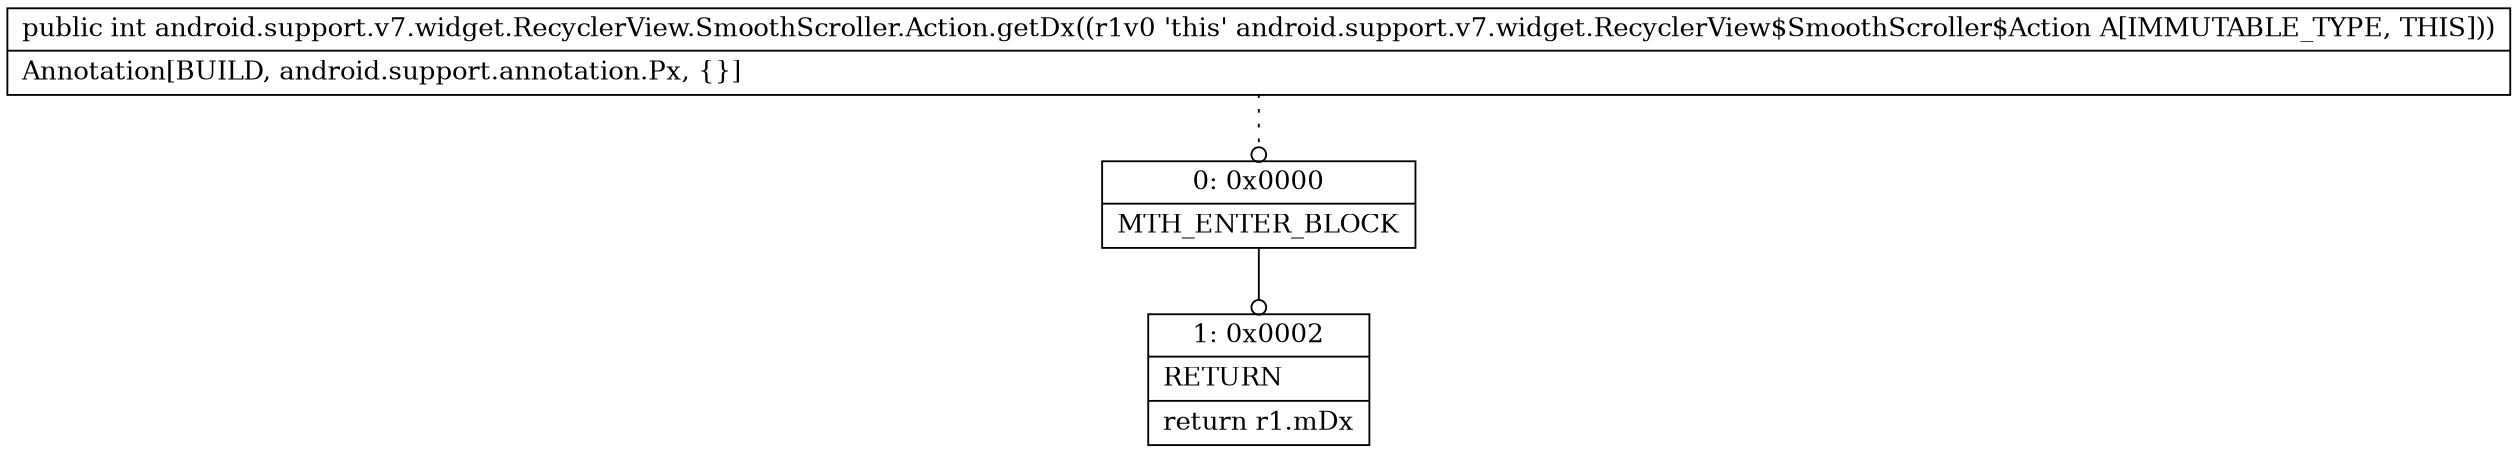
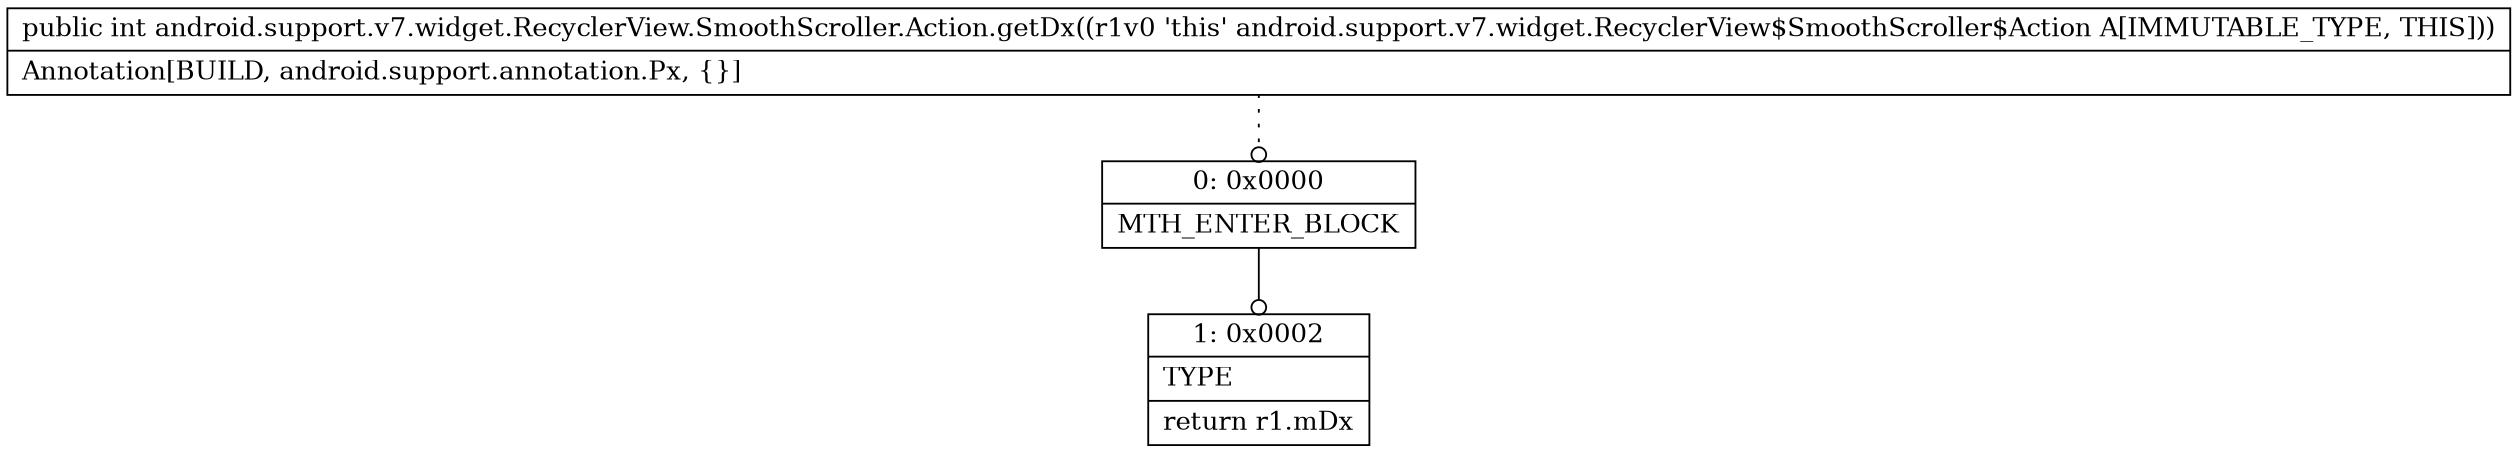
node "1: 0x0002": text "RETURN" -> "TYPE"
